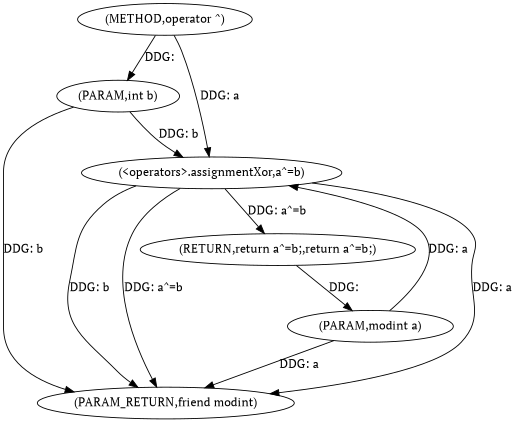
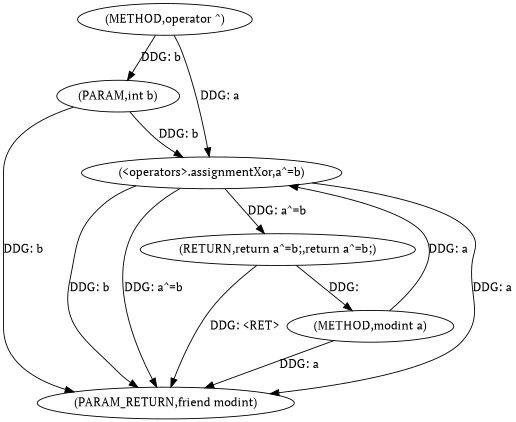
edge "(METHOD,operator ^)" -> "(PARAM,int b)": label "DDG: " -> "DDG: b"
edge "(RETURN,return a^=b;,return a^=b;)" -> "(PARAM_RETURN,friend modint)": added, label "DDG: <RET>"
node "(PARAM,modint a)": label "(PARAM,modint a)" -> "(METHOD,modint a)"
